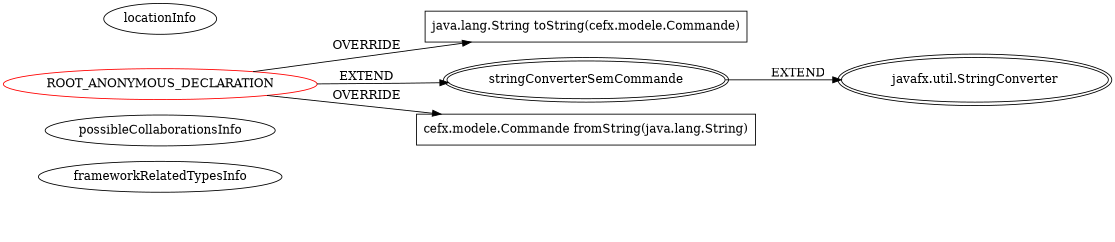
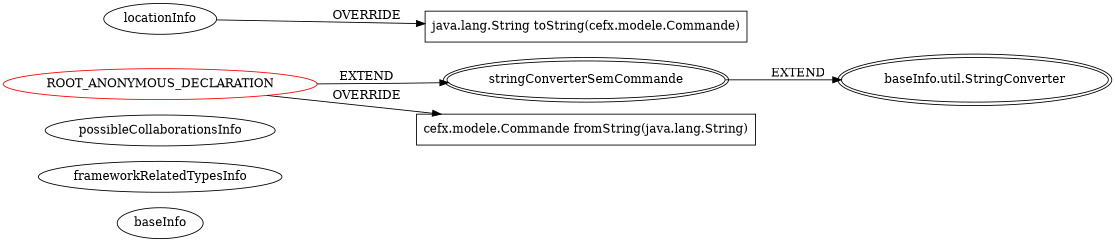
edge "ROOT_ANONYMOUS_DECLARATION" -> "java.lang.String toString(cefx.modele.Commande)": now "locationInfo" -> "java.lang.String toString(cefx.modele.Commande)"
node "javafx.util.StringConverter": label "javafx.util.StringConverter" -> "baseInfo.util.StringConverter"
node "baseInfo": added
